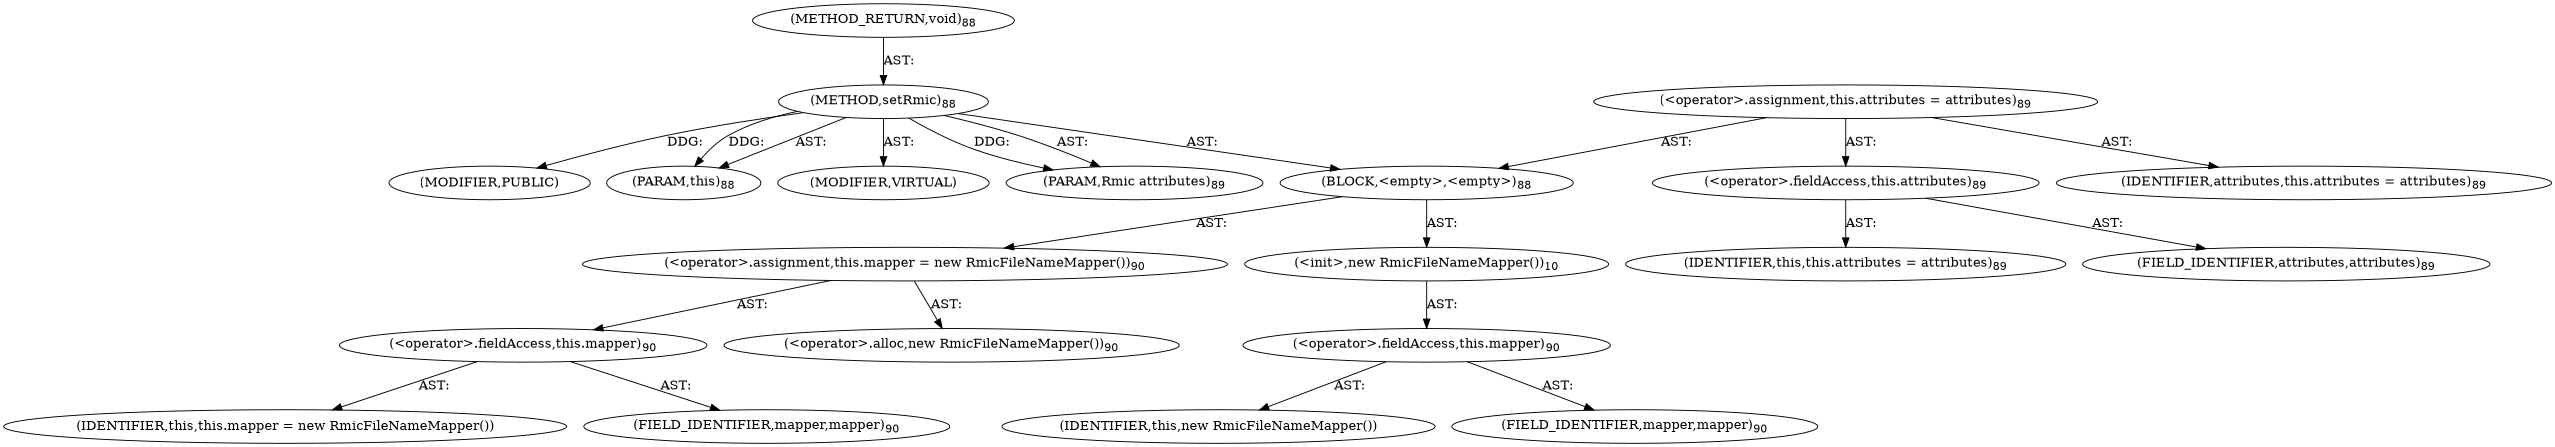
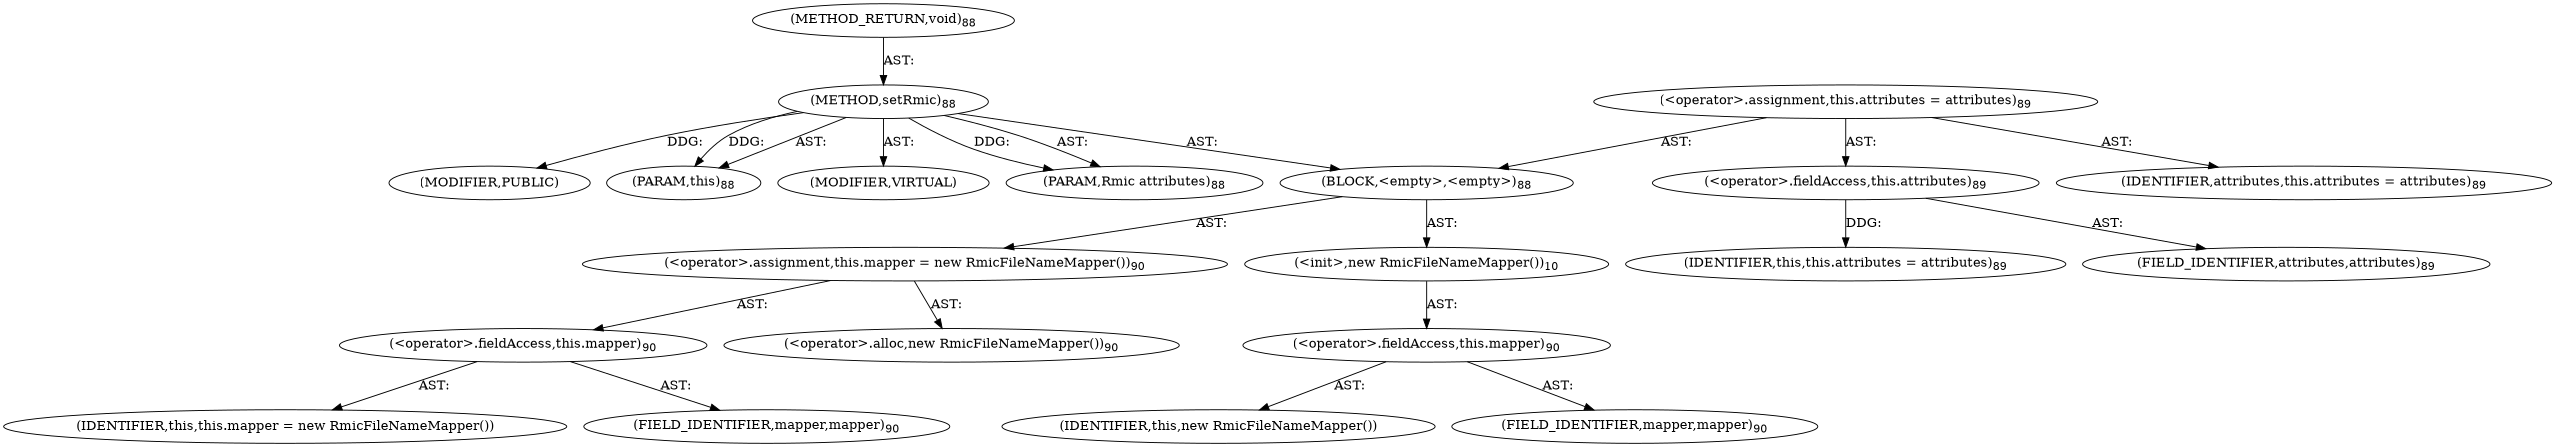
node "(PARAM,Rmic attributes)": text "89" -> "88"
edge "(<operator>.fieldAccess,this.attributes)" -> "(IDENTIFIER,this,this.attributes = attributes)": label "AST: " -> "DDG: "
